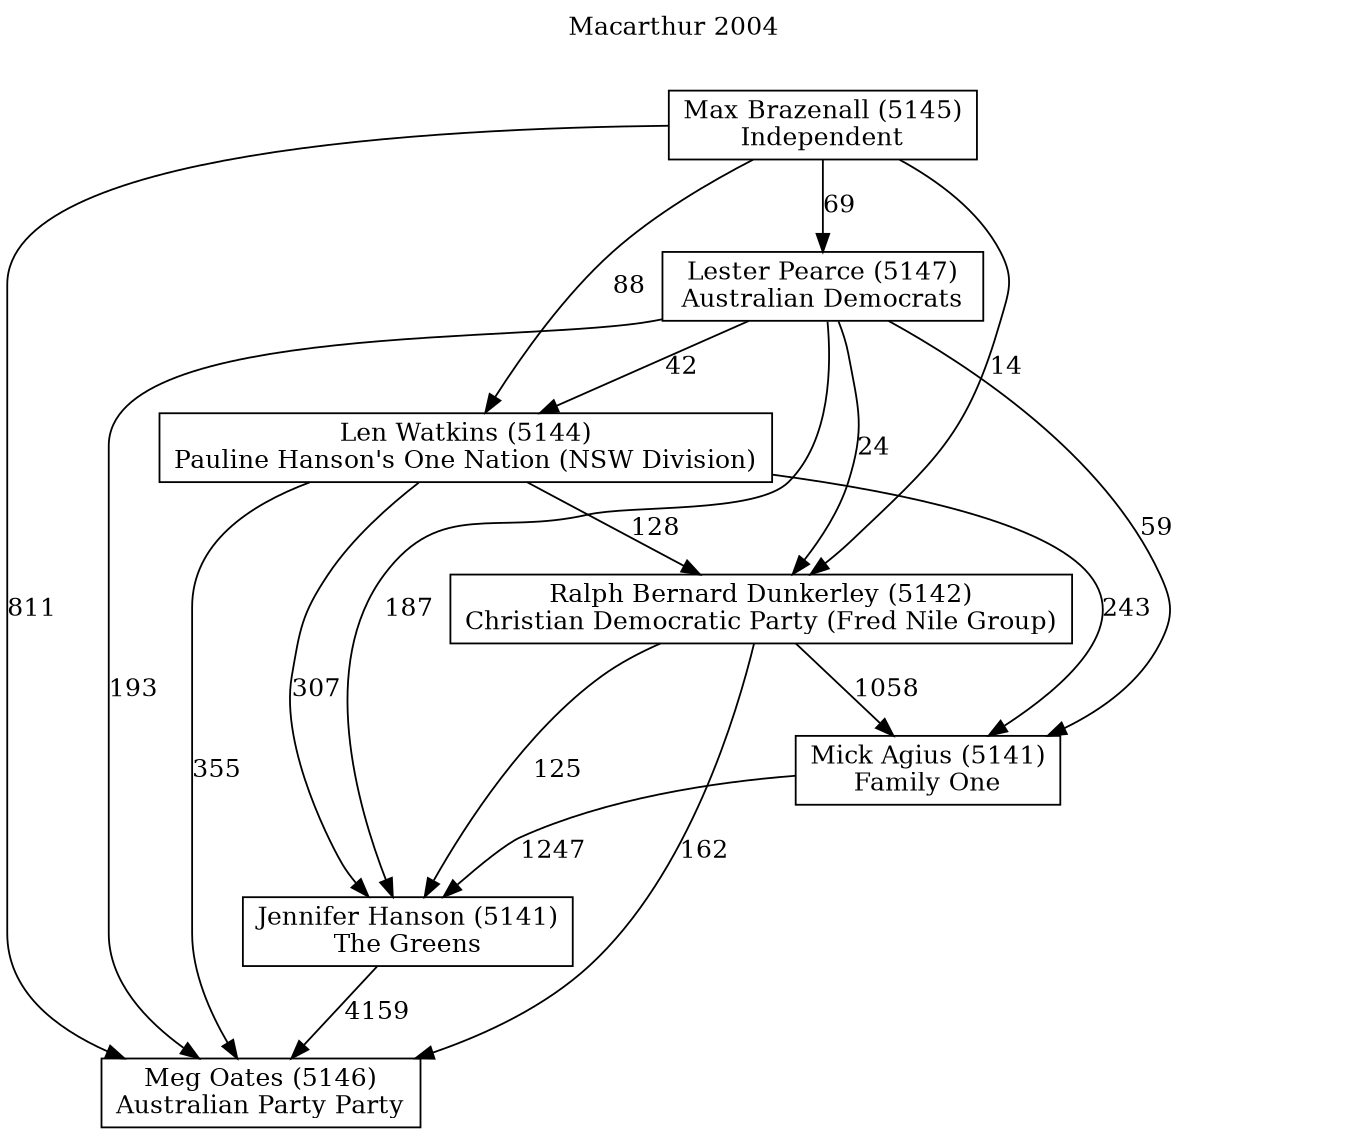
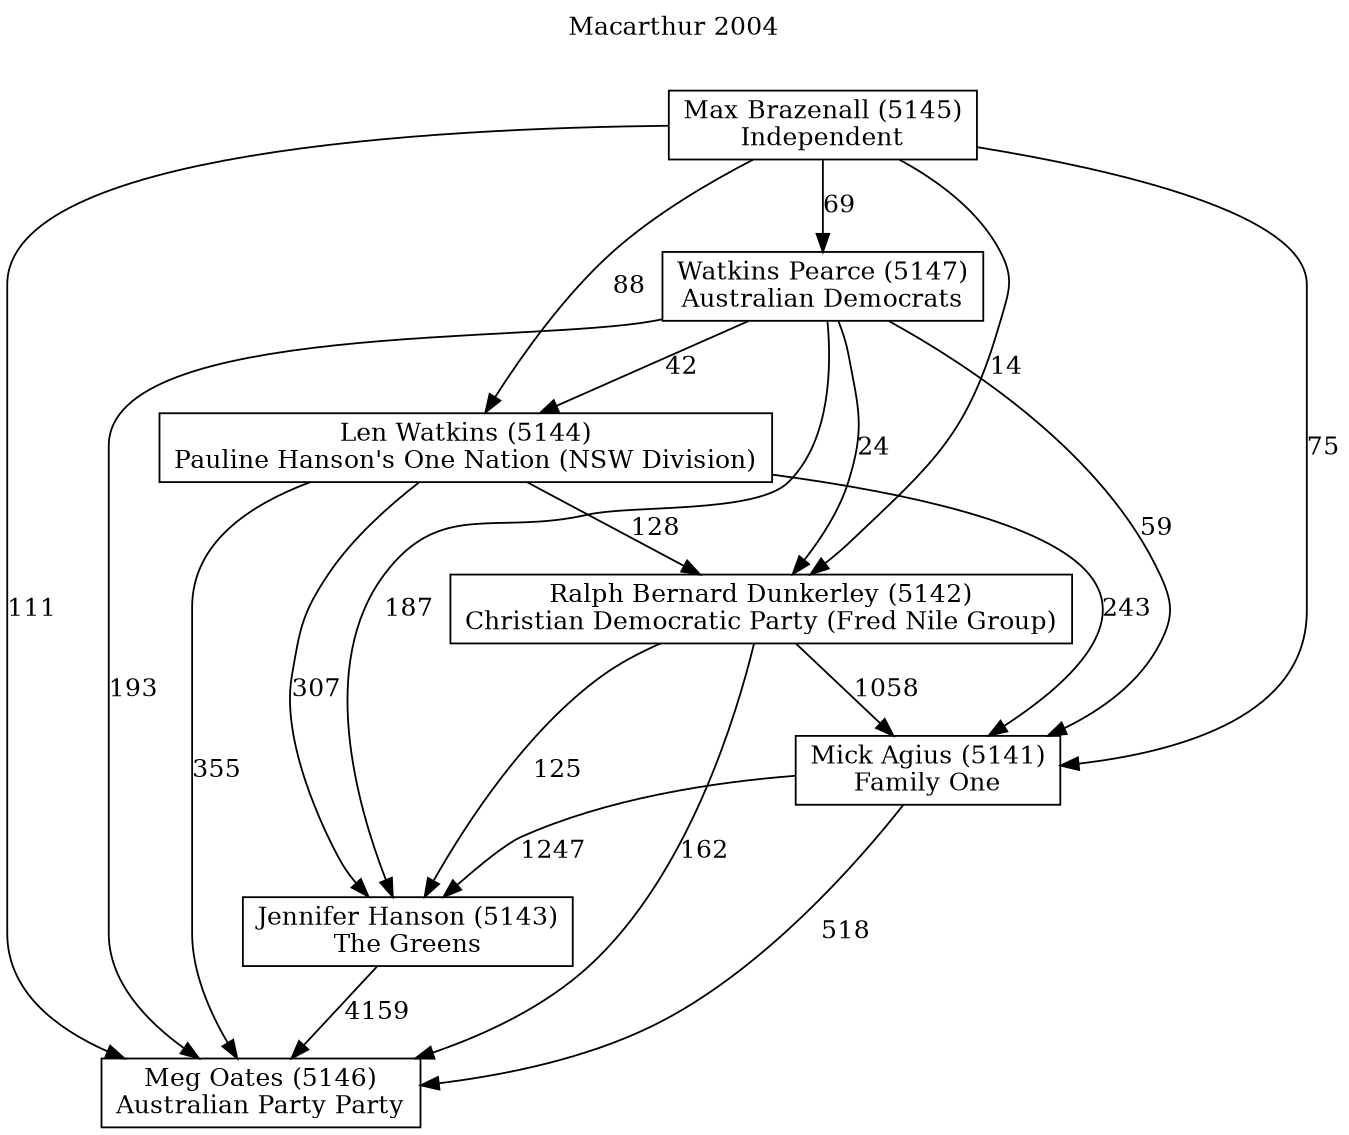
node "Lester Pearce (5147) Australian Democrats": label "Lester Pearce (5147) Australian Democrats" -> "Watkins Pearce (5147) Australian Democrats"
edge "Max Brazenall (5145) Independent" -> "Mick Agius (5141) Family One": added, label "75"
edge "Max Brazenall (5145) Independent" -> "Meg Oates (5146) Australian Party Party": label "811" -> "111"
node "Jennifer Hanson (5141) The Greens": label "Jennifer Hanson (5141) The Greens" -> "Jennifer Hanson (5143) The Greens"
edge "Mick Agius (5141) Family One" -> "Meg Oates (5146) Australian Party Party": added, label "518"
